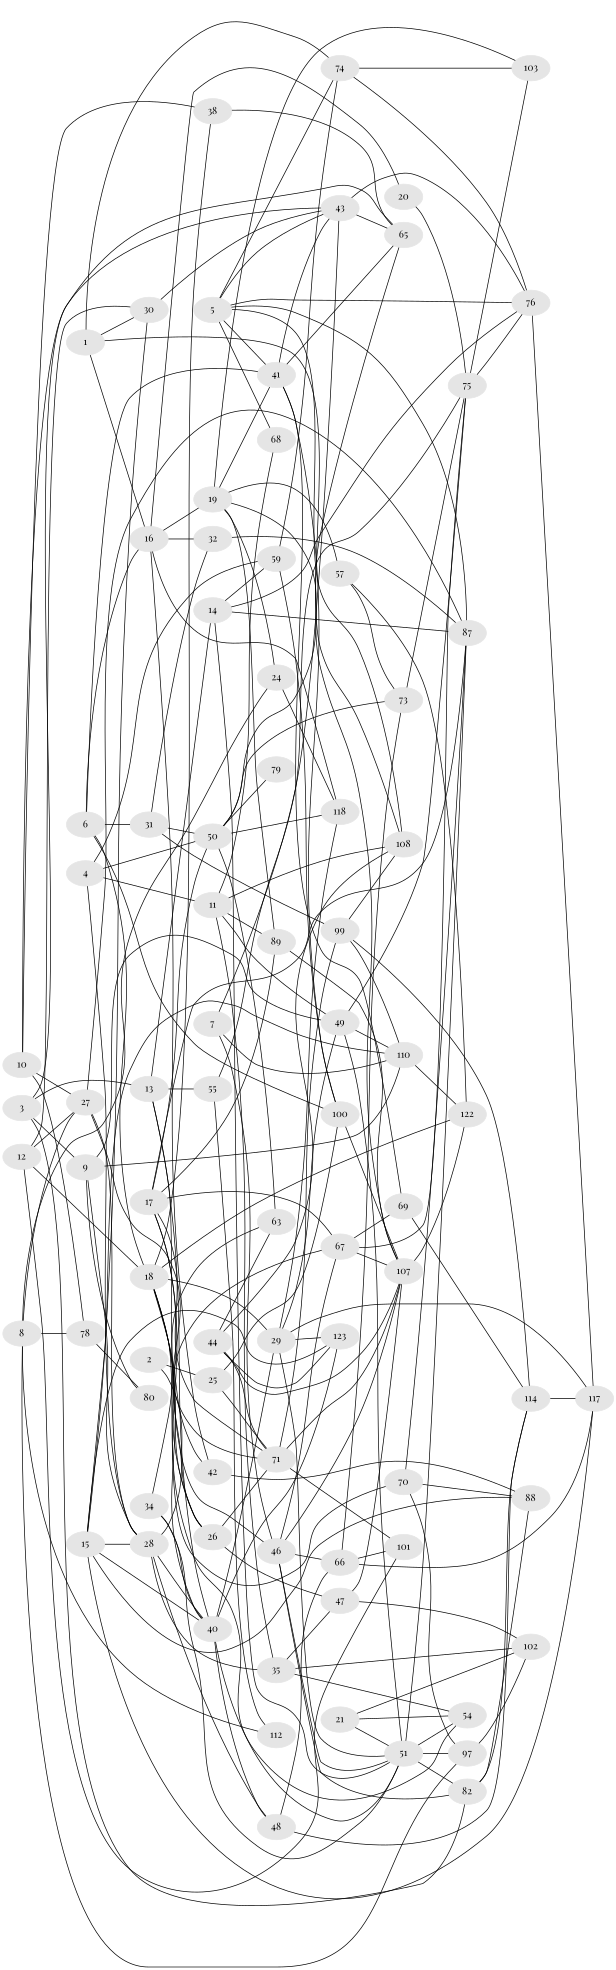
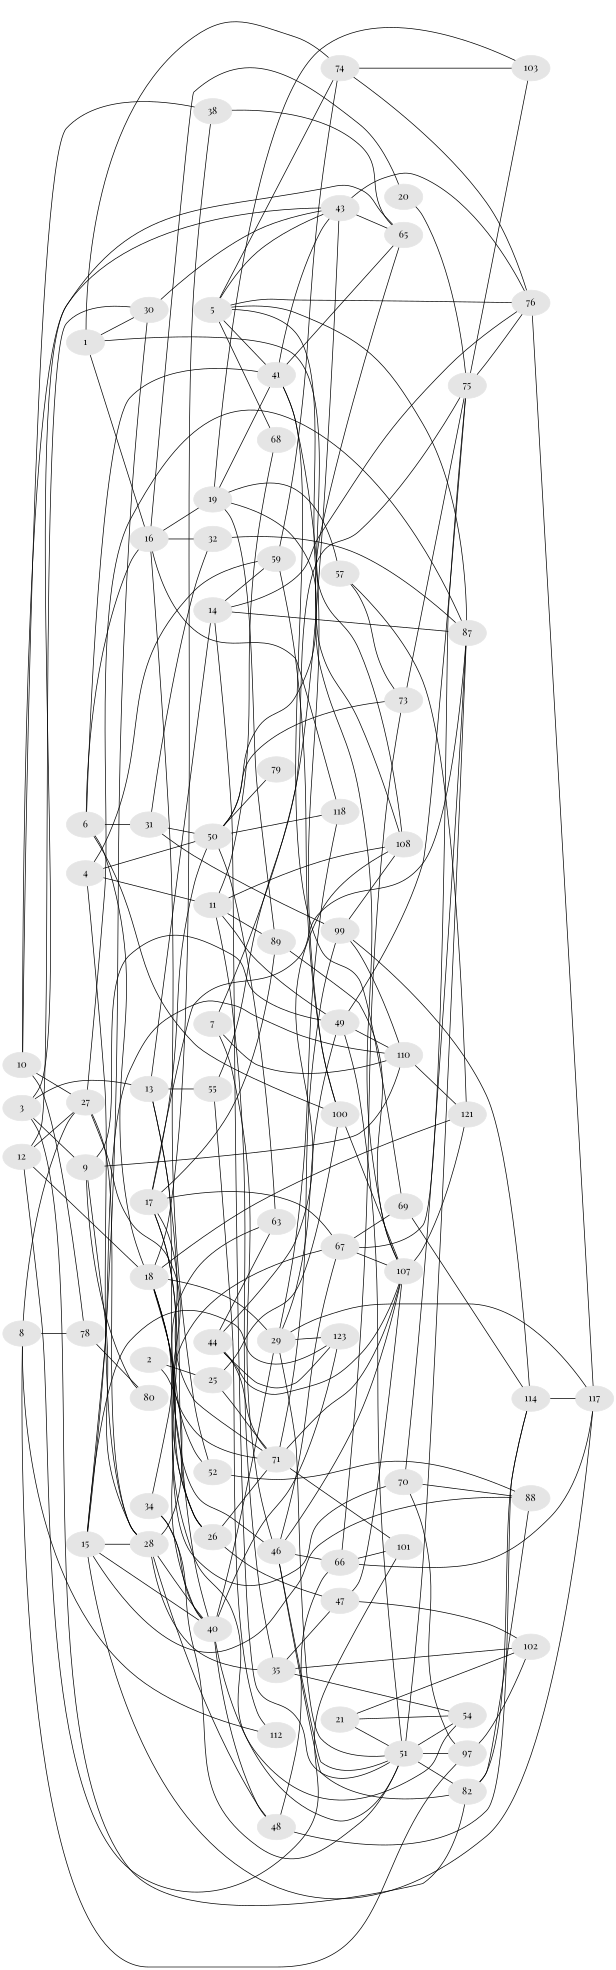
node "24": removed
node "122": label "122" -> "121"
node "42": label "42" -> "52"
